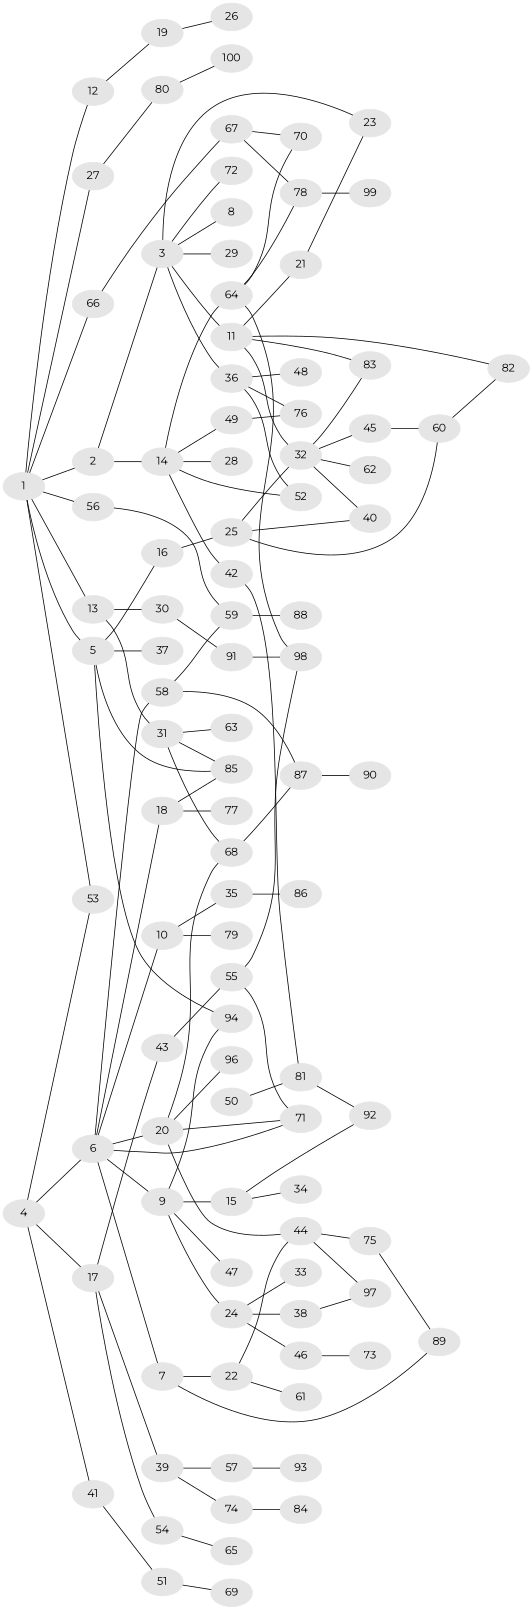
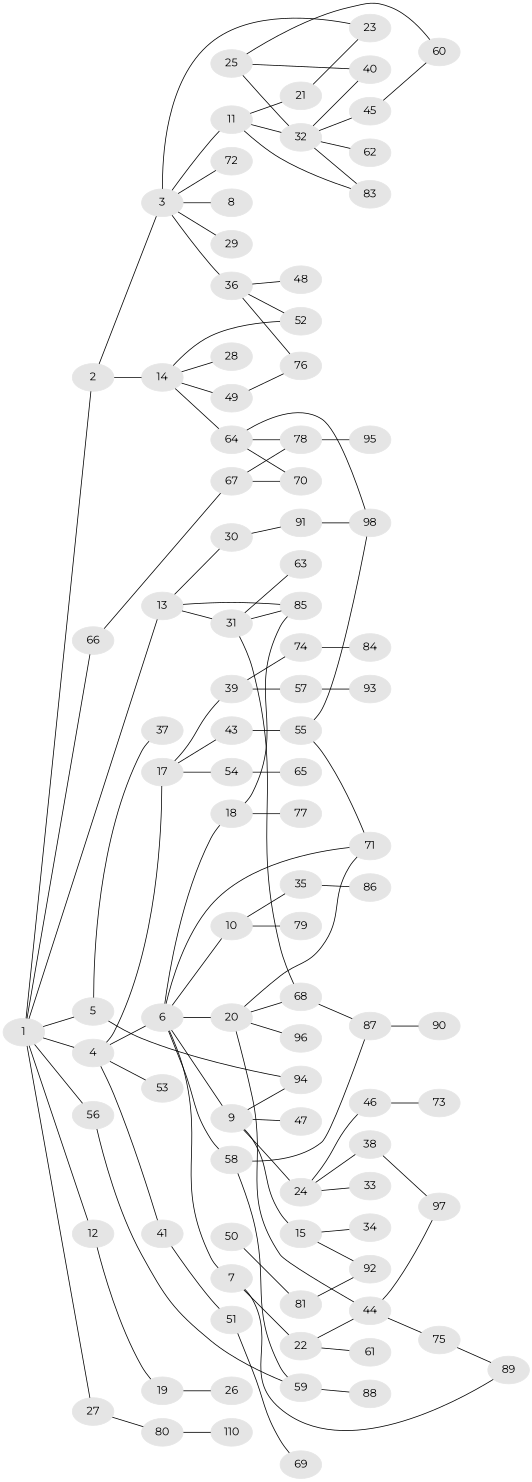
node "100": label "100" -> "110"
node "99": label "99" -> "95"
node "82": removed
node "16": removed
node "42": removed
edge "1" -- "53": now "1" -- "4"
edge "5" -- "85": now "13" -- "85"
